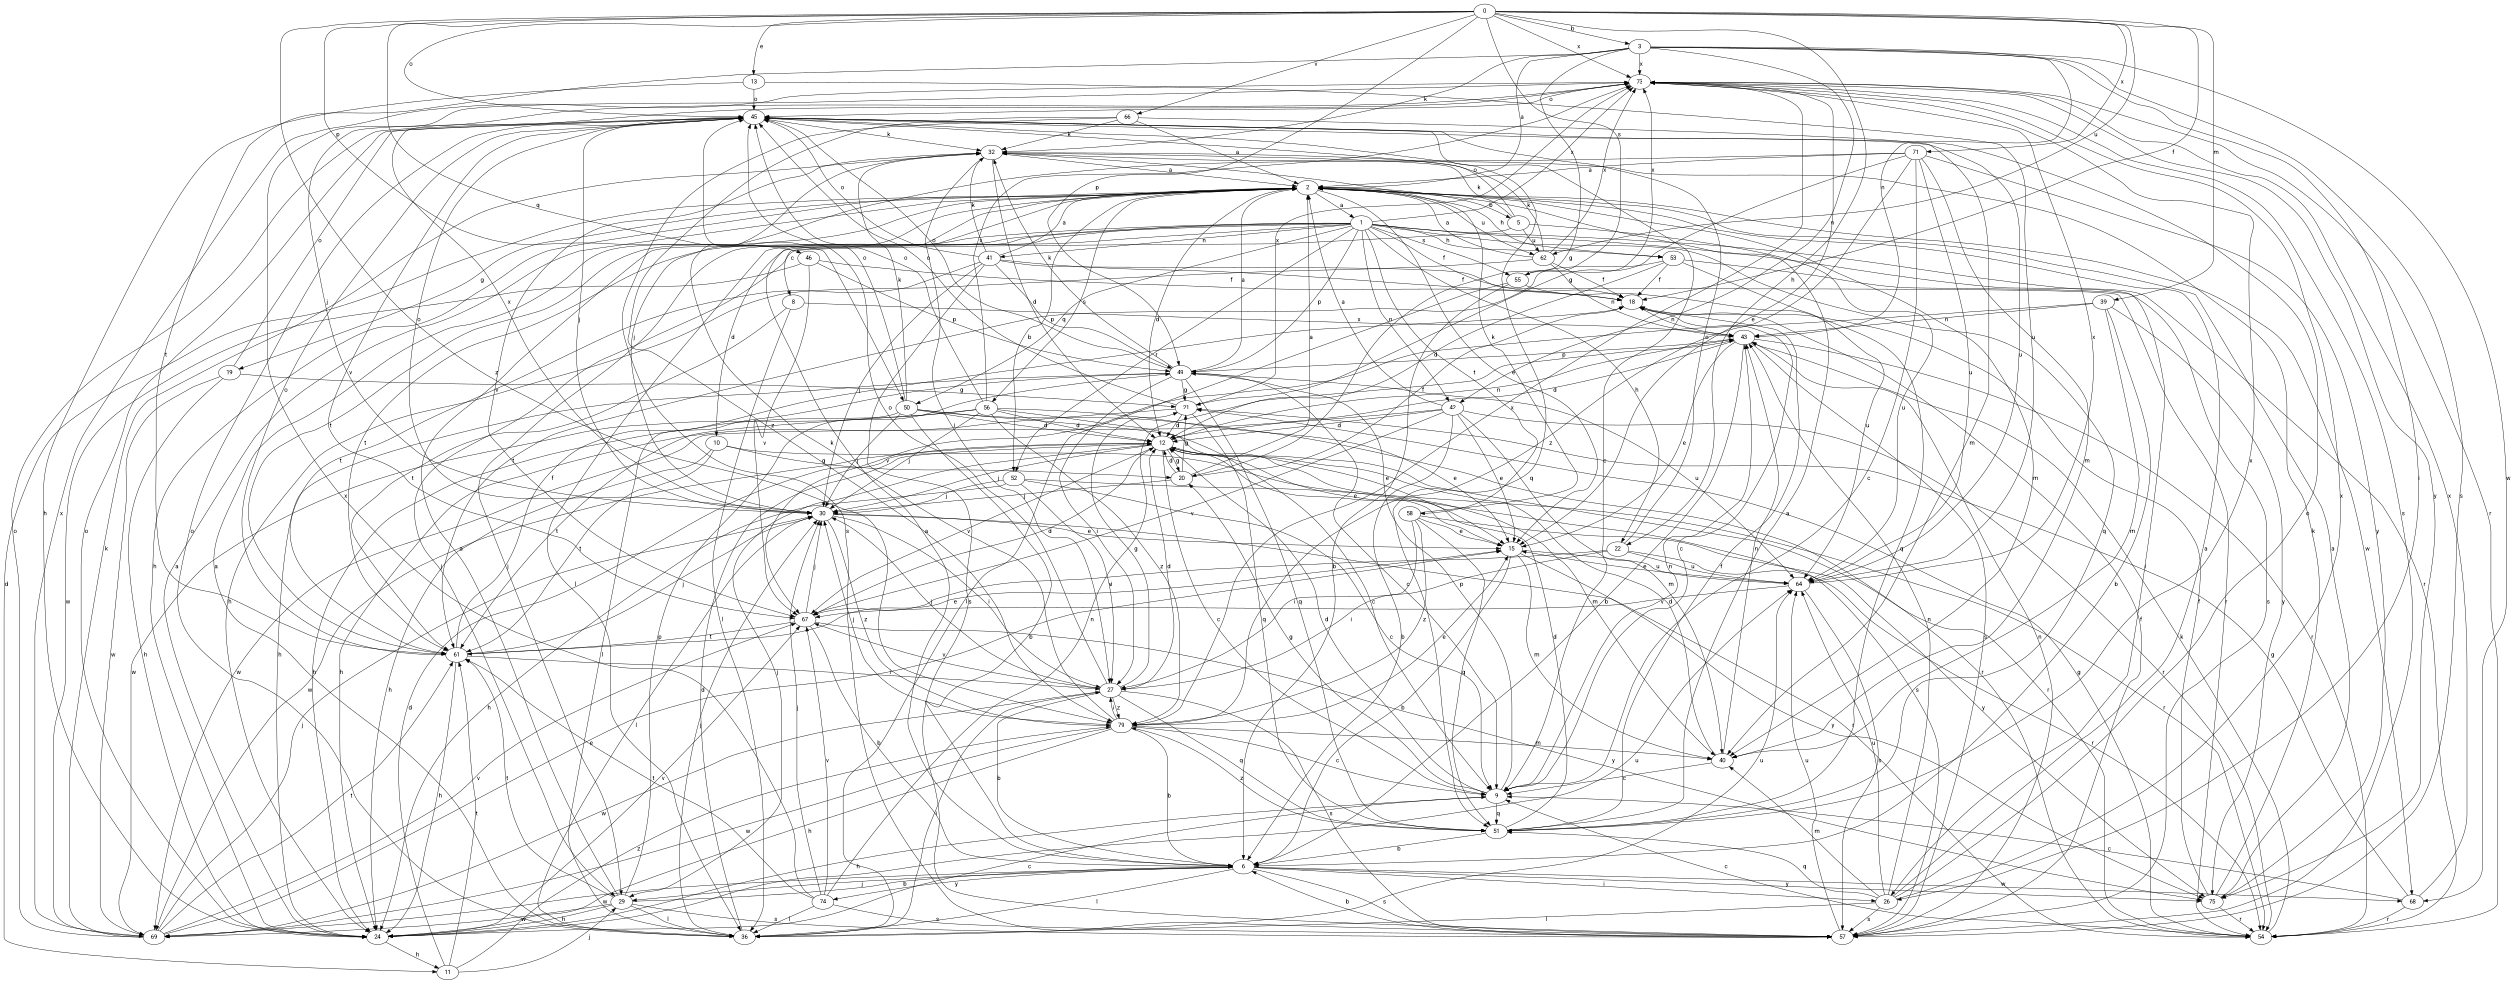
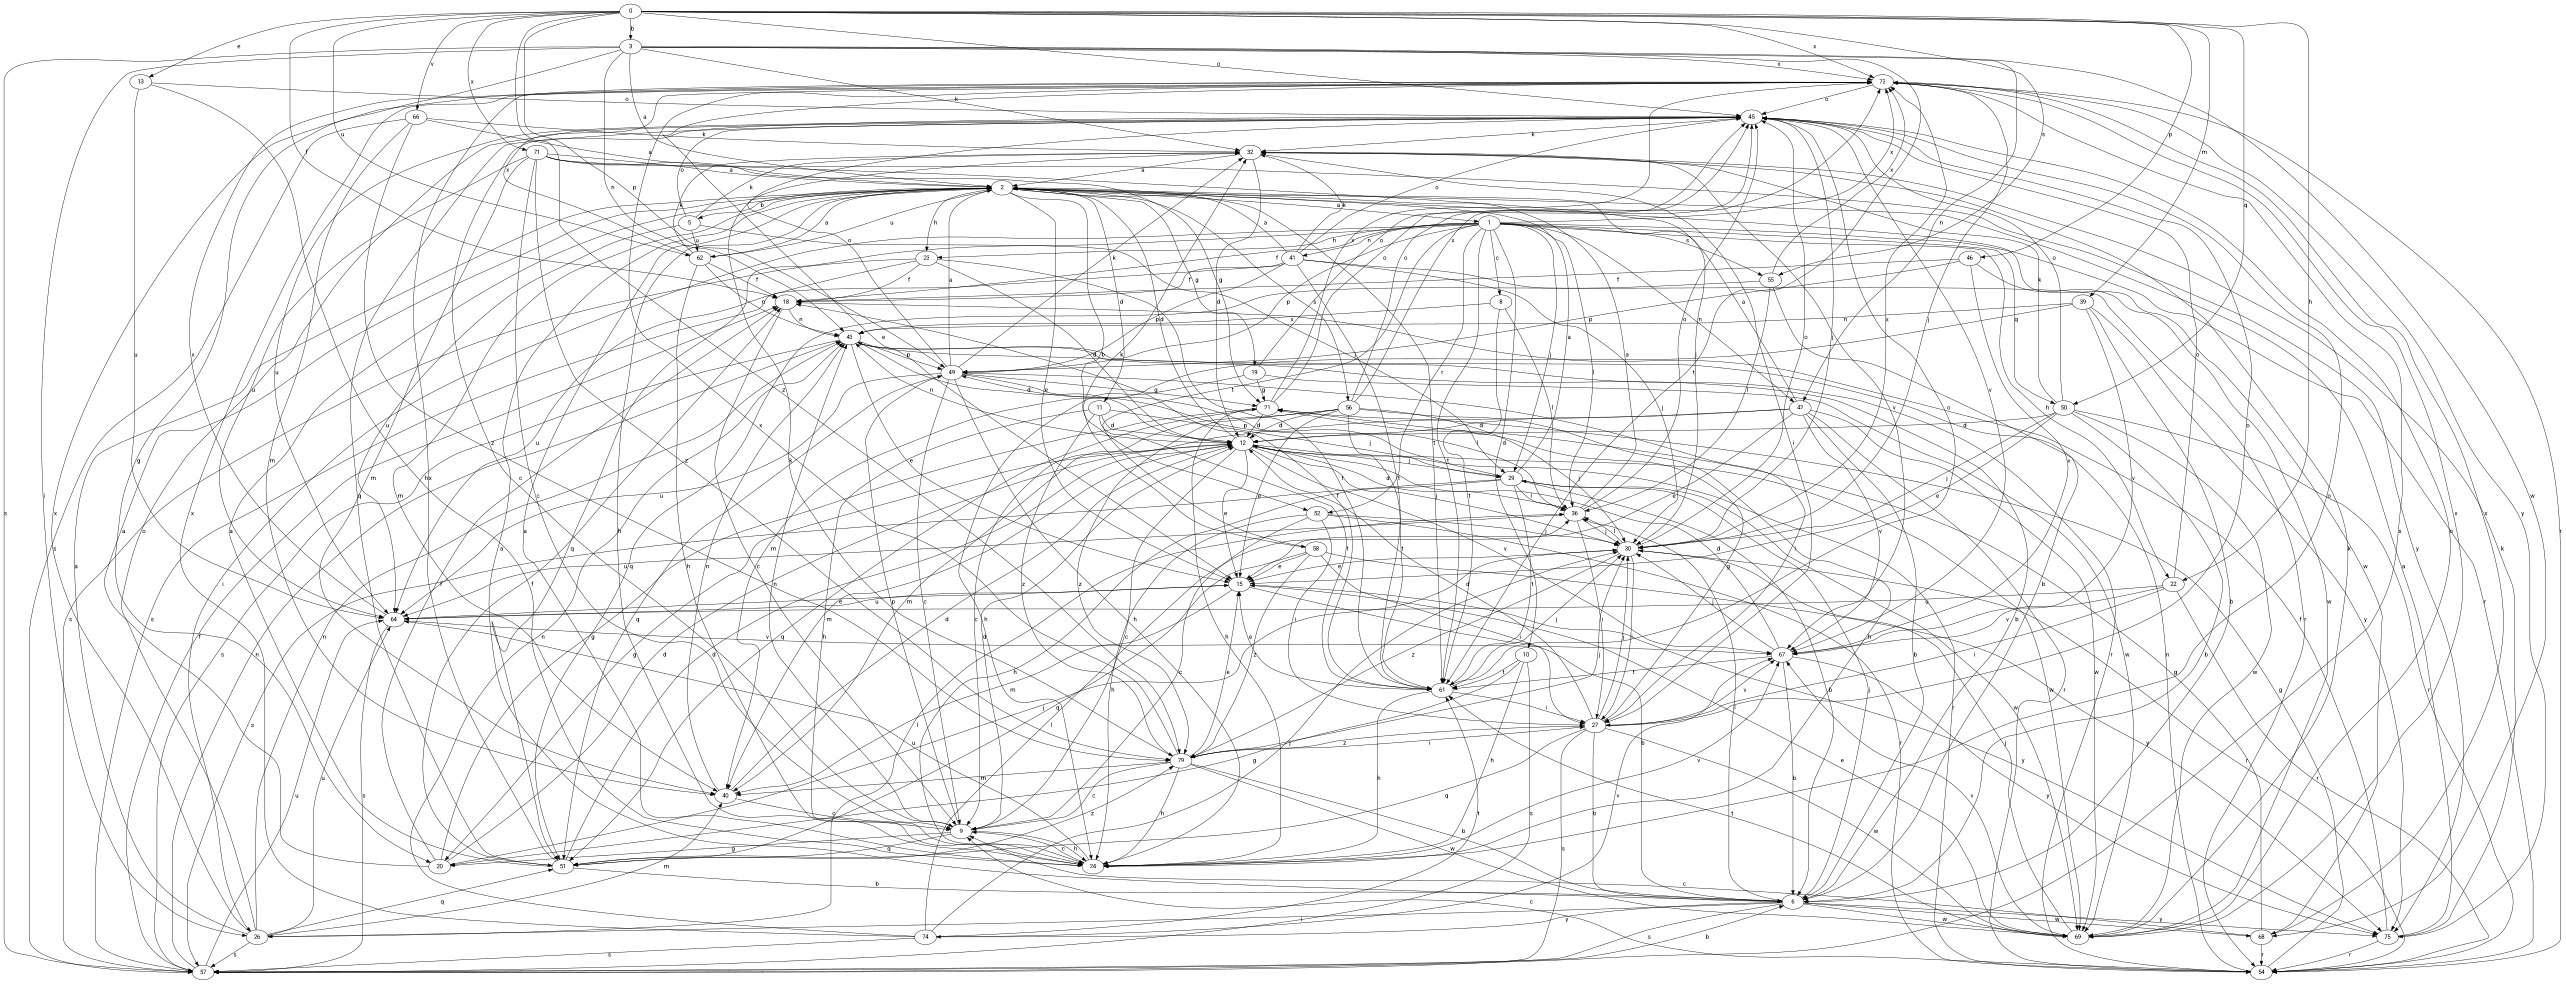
node "53": label "53" -> "23"
edge "2" -> "12": reversed
edge "54" -> "43": label "k" -> "n"
edge "24" -> "11": reversed
